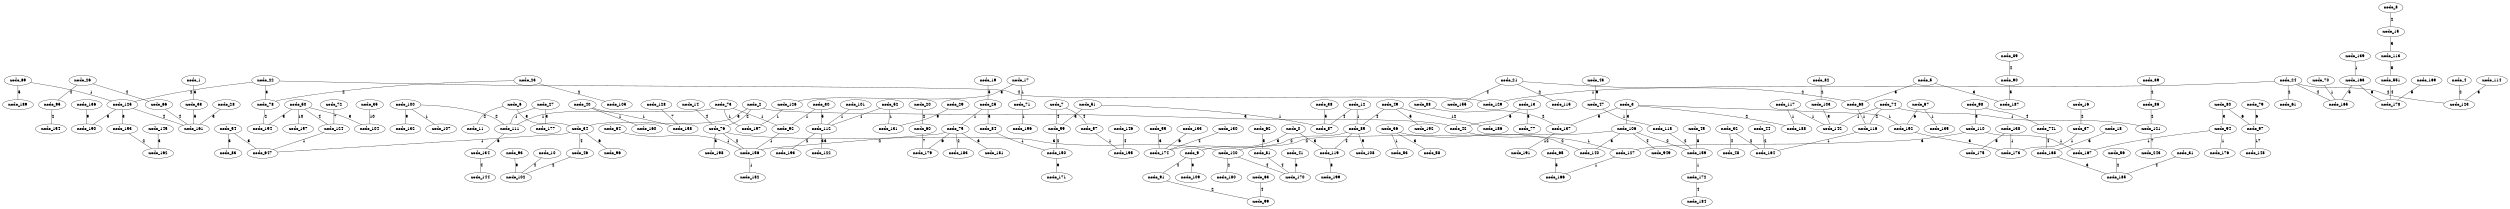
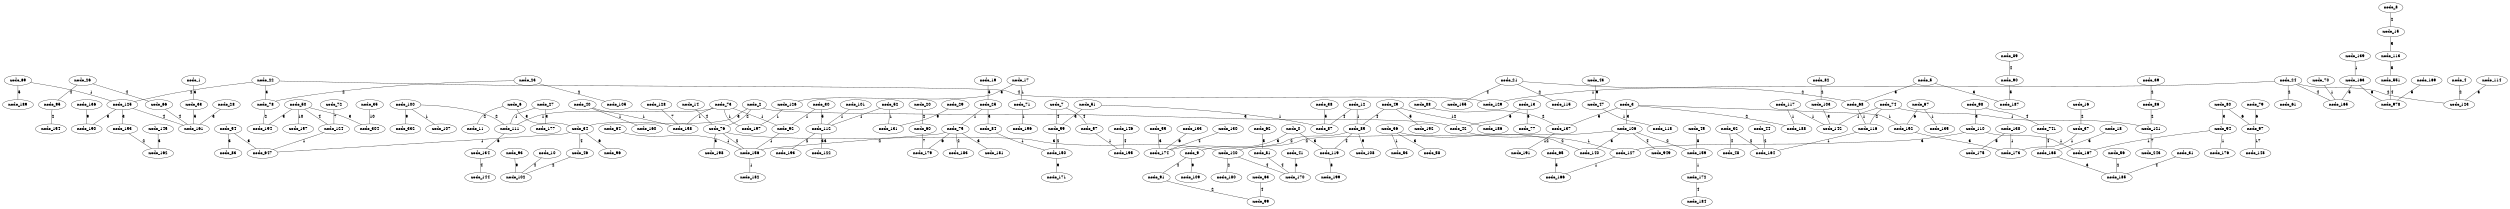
node "nodo_178": label "nodo_178" -> "nodo_978"
edge "nodo_73" -- "nodo_158": added, label "1"
node "nodo_104": label "nodo_104" -> "nodo_304"
node "nodo_132": label "nodo_132" -> "nodo_332"
edge "nodo_118" -- "nodo_159": removed, label "2"
